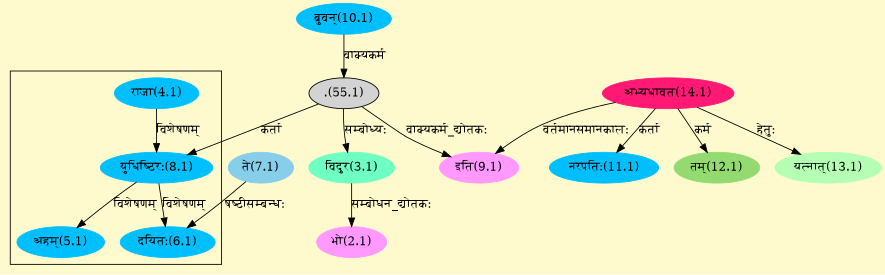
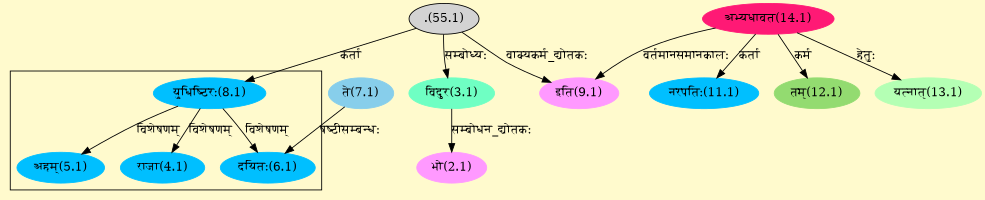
node "ब्रुवन्(10.1)": removed
edge "राजा(4.1)" -> "युधिष्ठिरः(8.1)": reversed
